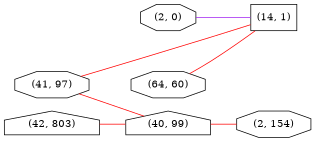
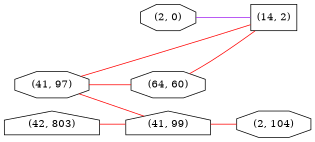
node "(14, 1)": label "(14, 1)" -> "(14, 2)"
edge "(41, 97)" -- "(64, 60)": added
node "(40, 99)": label "(40, 99)" -> "(41, 99)"
node "(2, 154)": label "(2, 154)" -> "(2, 104)"
